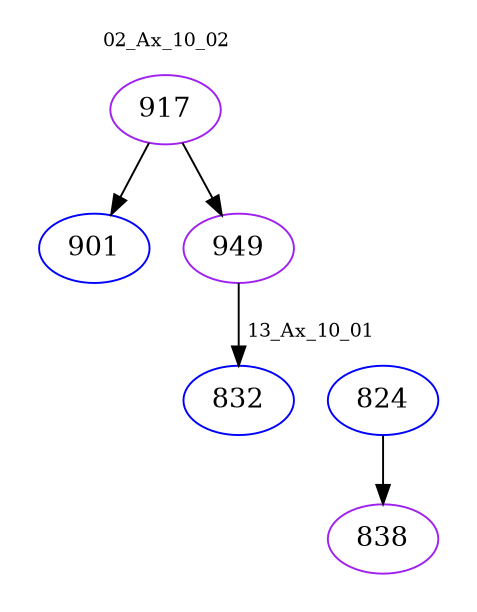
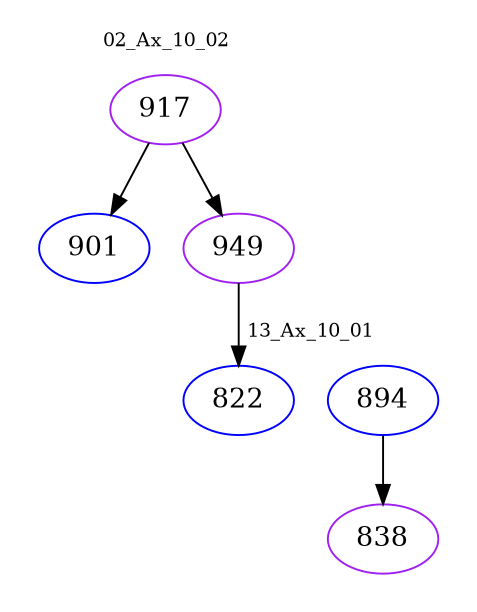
node "832": label "832" -> "822"
node "824": label "824" -> "894"
